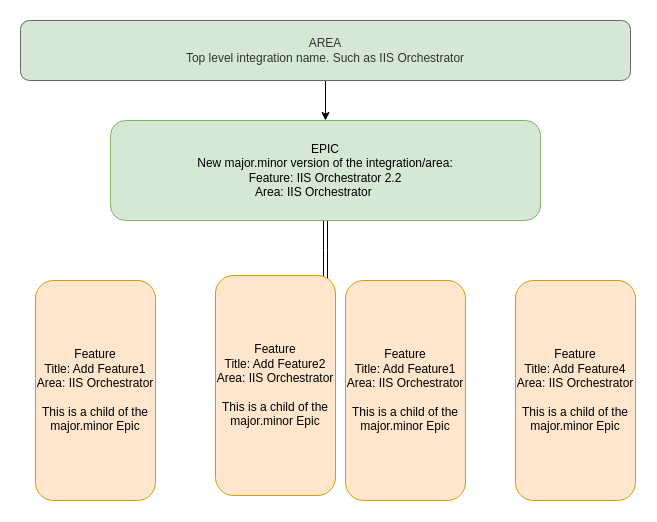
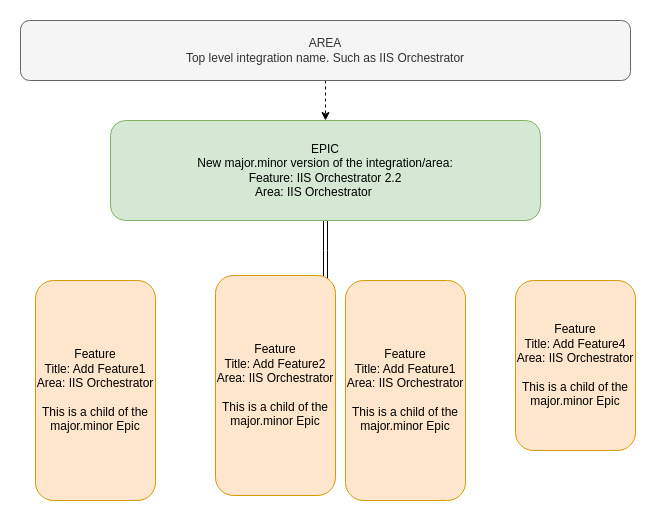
node "AREA Top level integration name. Such as IIS Orchestrator": fillcolor #d5e8d4 -> #f5f5f5
edge "AREA Top level integration name. Such as IIS Orchestrator" -> "EPIC New major.minor version of the integration/area: Feature: IIS Orchestrator 2.2 Area: IIS Orchestrator": style solid -> dashed
node "Feature Title: Add Feature4 Area: IIS Orchestrator This is a child of the major.minor Epic": size 120x220 -> 120x170
